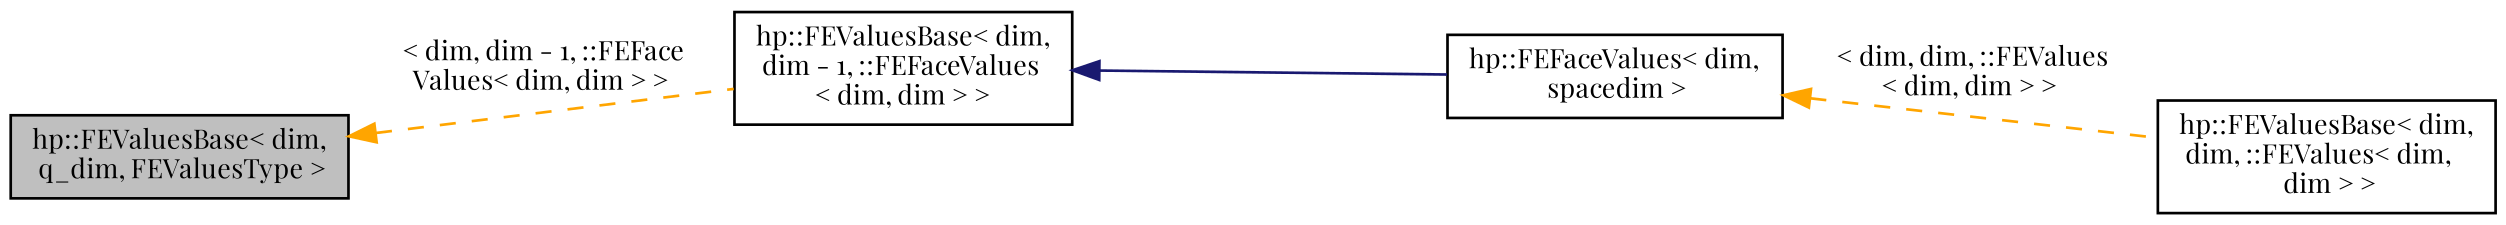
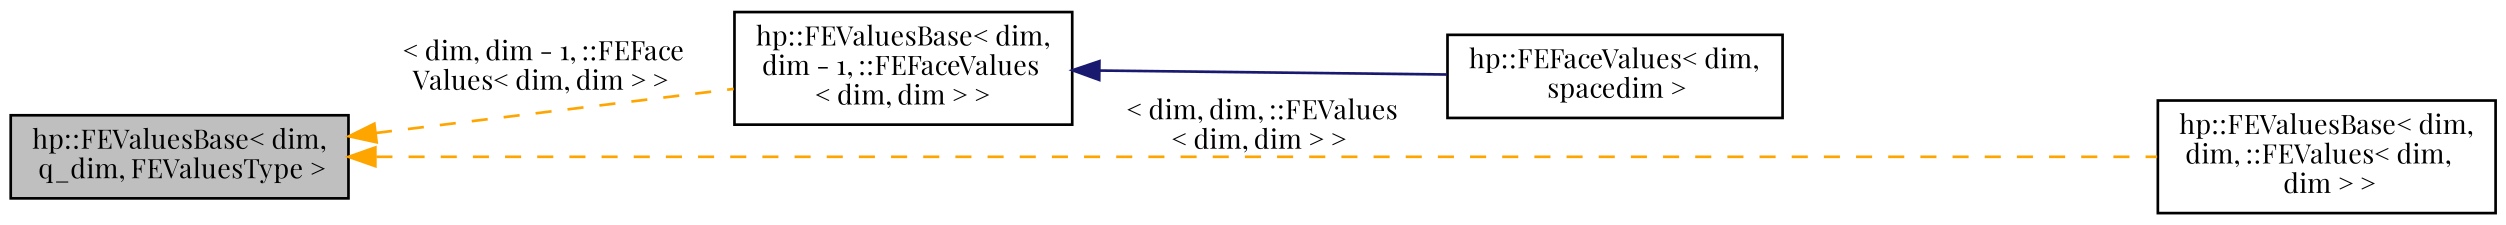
edge "hp::FEValuesBase< dim, dim, ::FEValues< dim, dim > >" -> "hp::FEFaceValues< dim, spacedim >": now "hp::FEValuesBase< dim, dim, ::FEValues< dim, dim > >" -> "hp::FEValuesBase< dim, q_dim, FEValuesType >"
